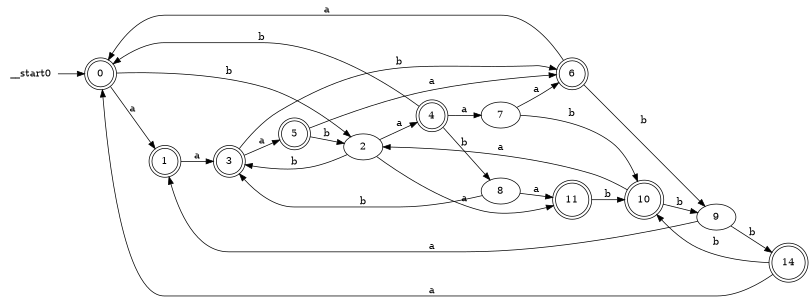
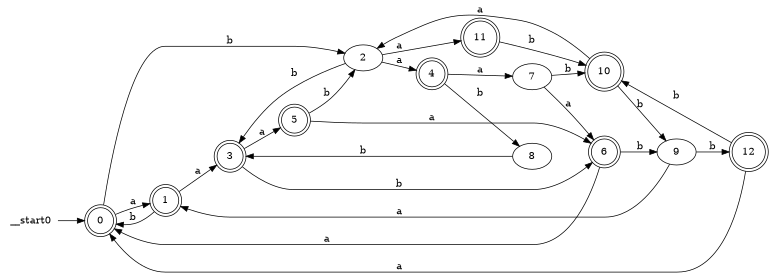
edge "4" -> "0": now "1" -> "0"
edge "8" -> "11": removed, label "a"
node "14": label "14" -> "12"
